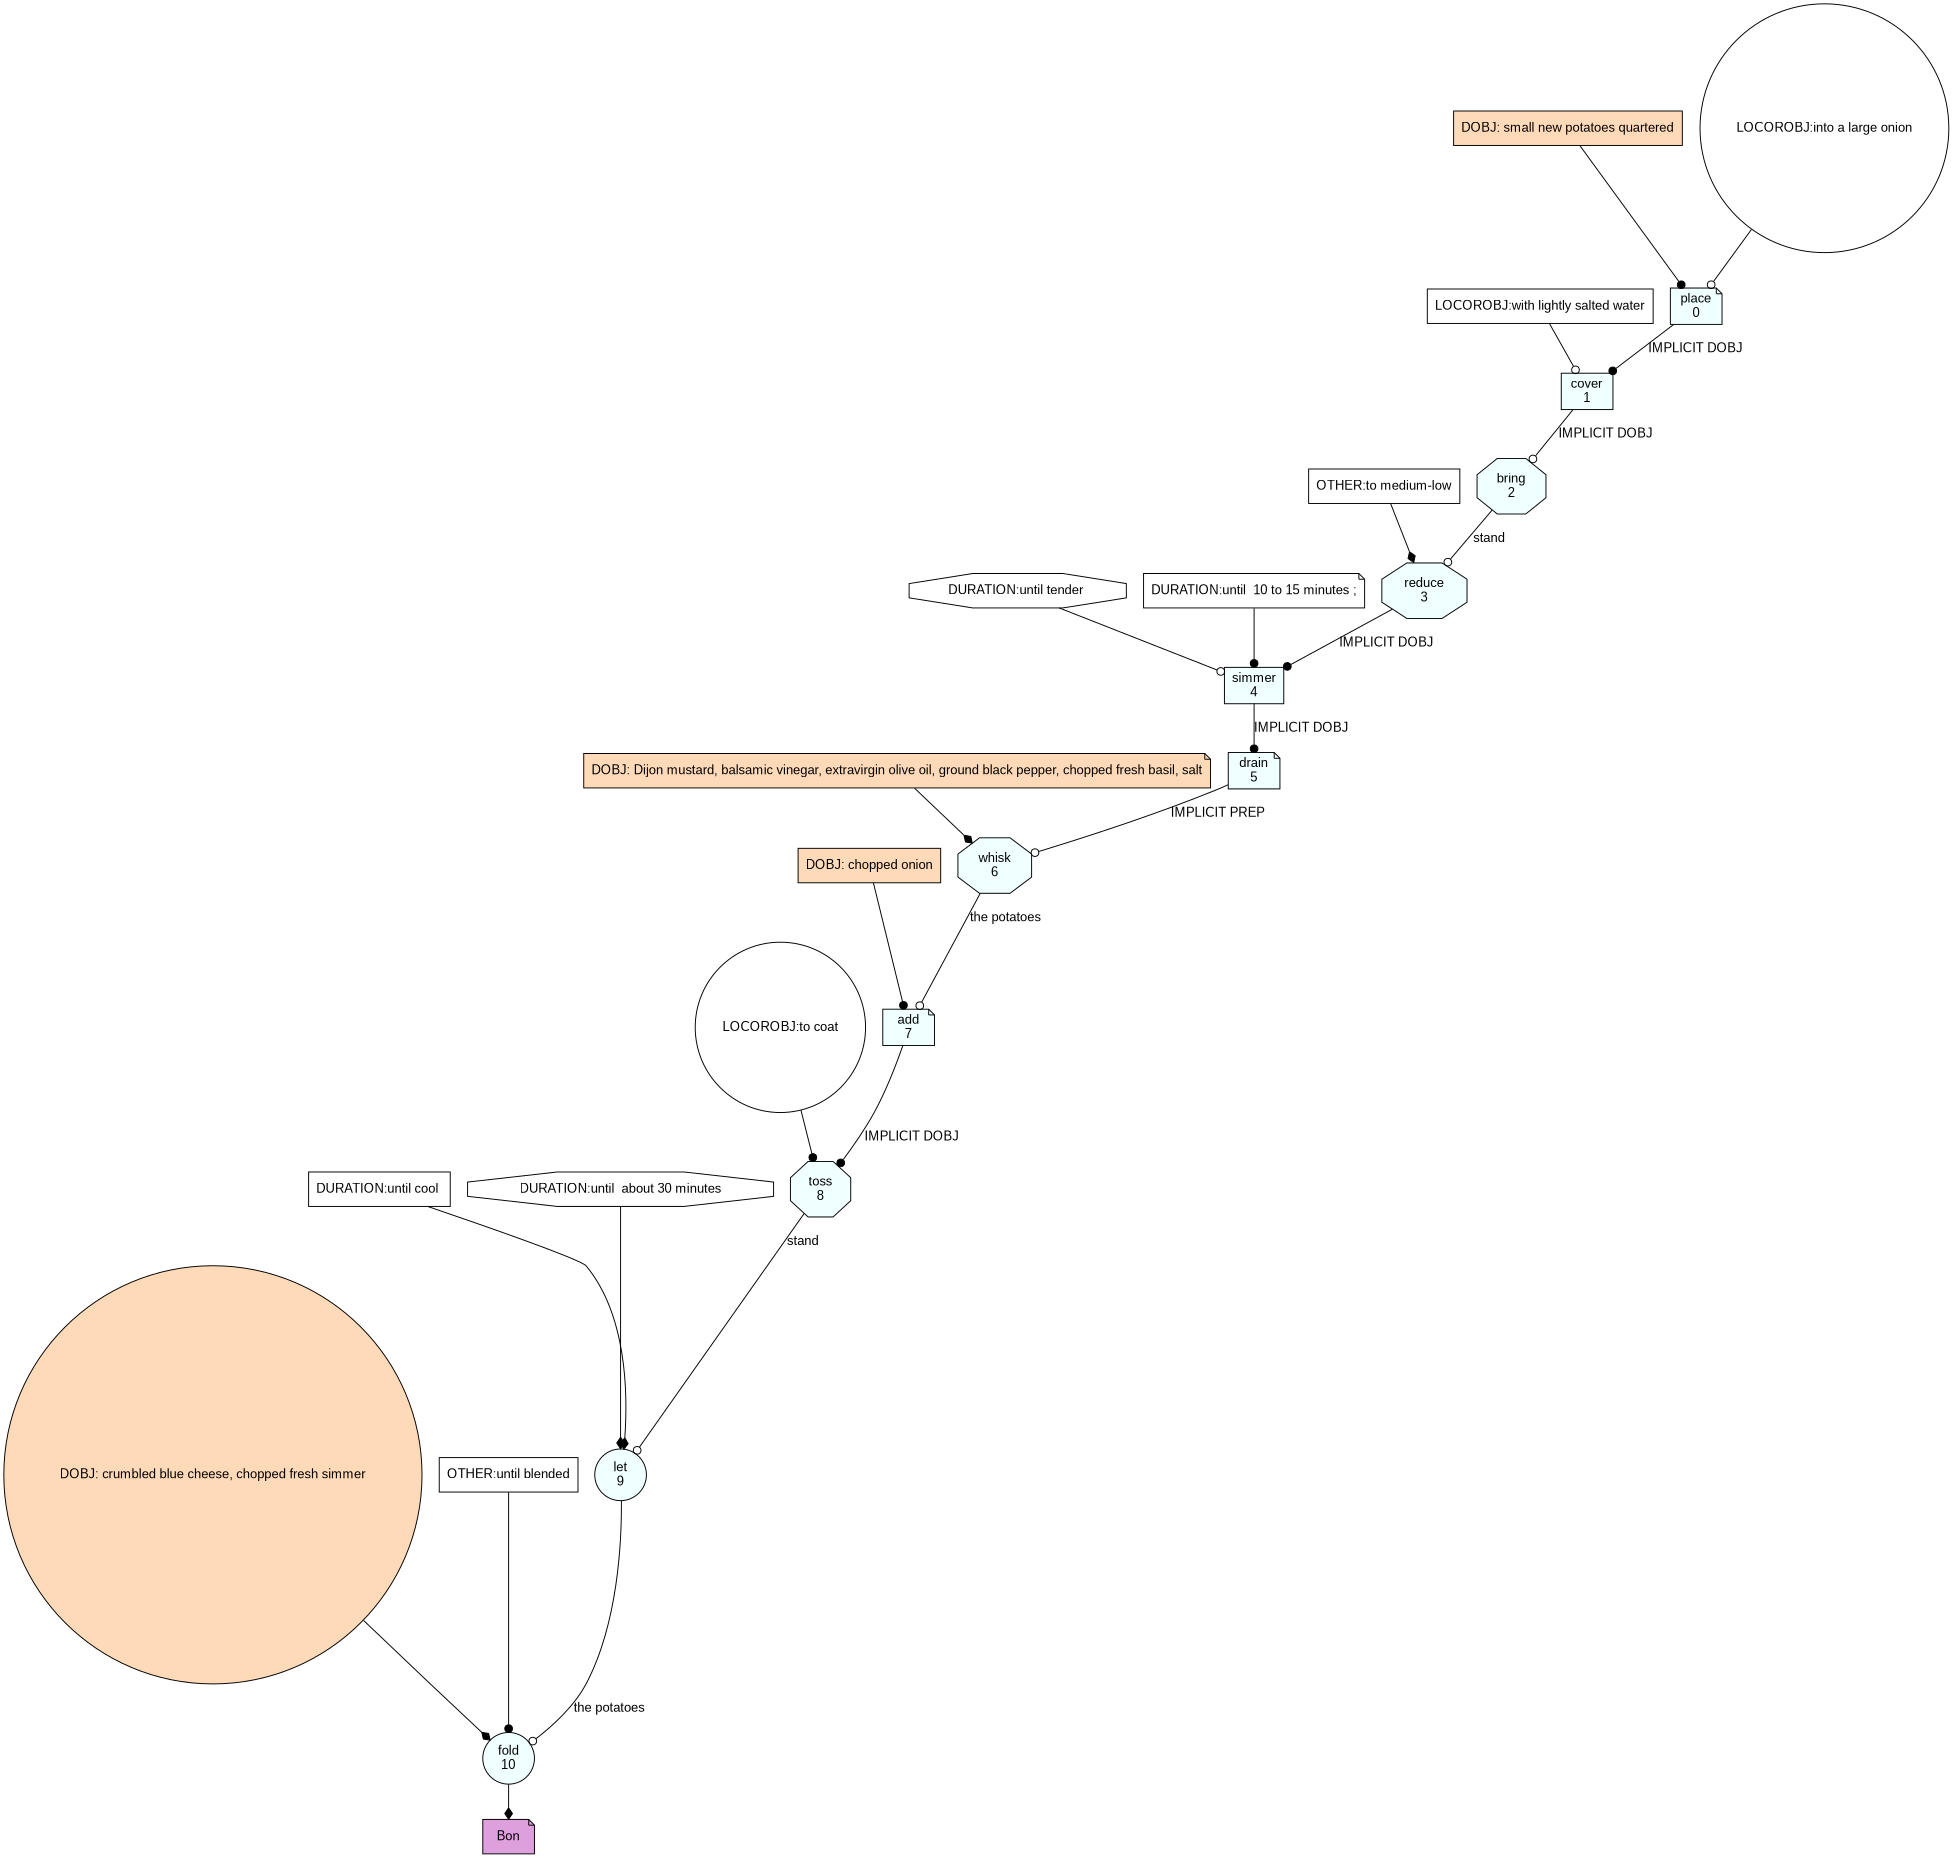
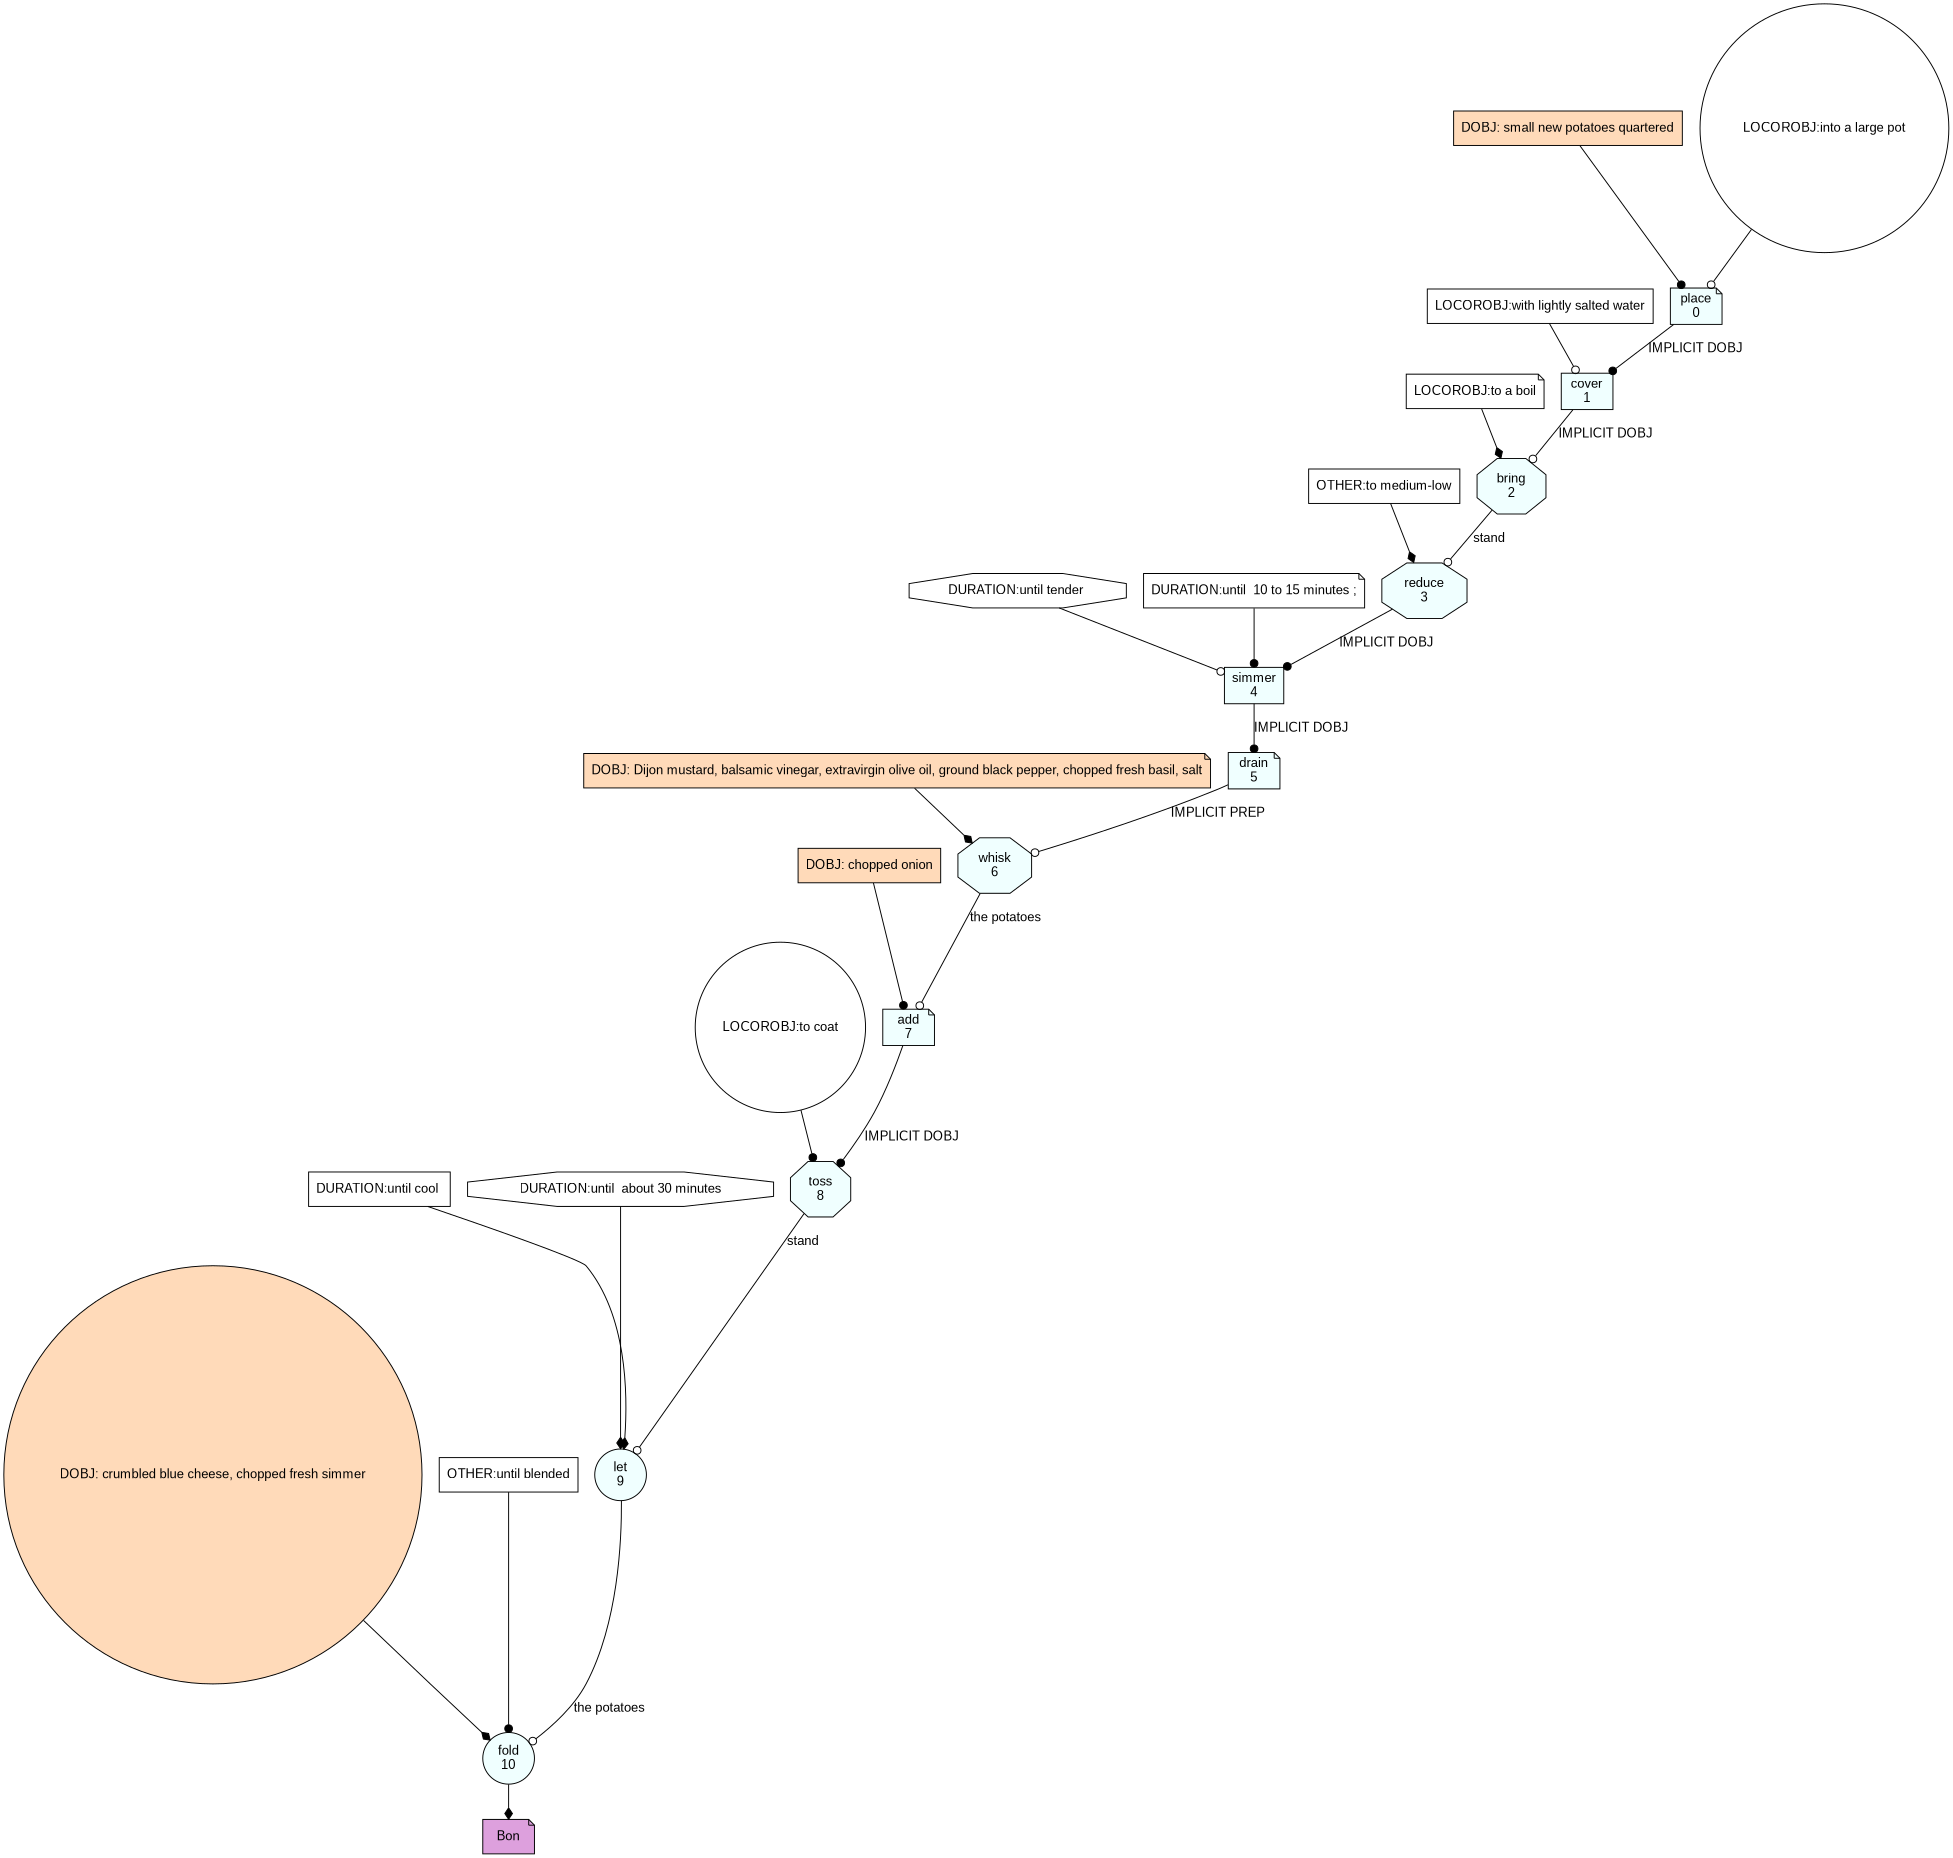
node "LOCOROBJ:into a large onion": label "LOCOROBJ:into a large onion" -> "LOCOROBJ:into a large pot"
node "LOCOROBJ:to a boil": added
